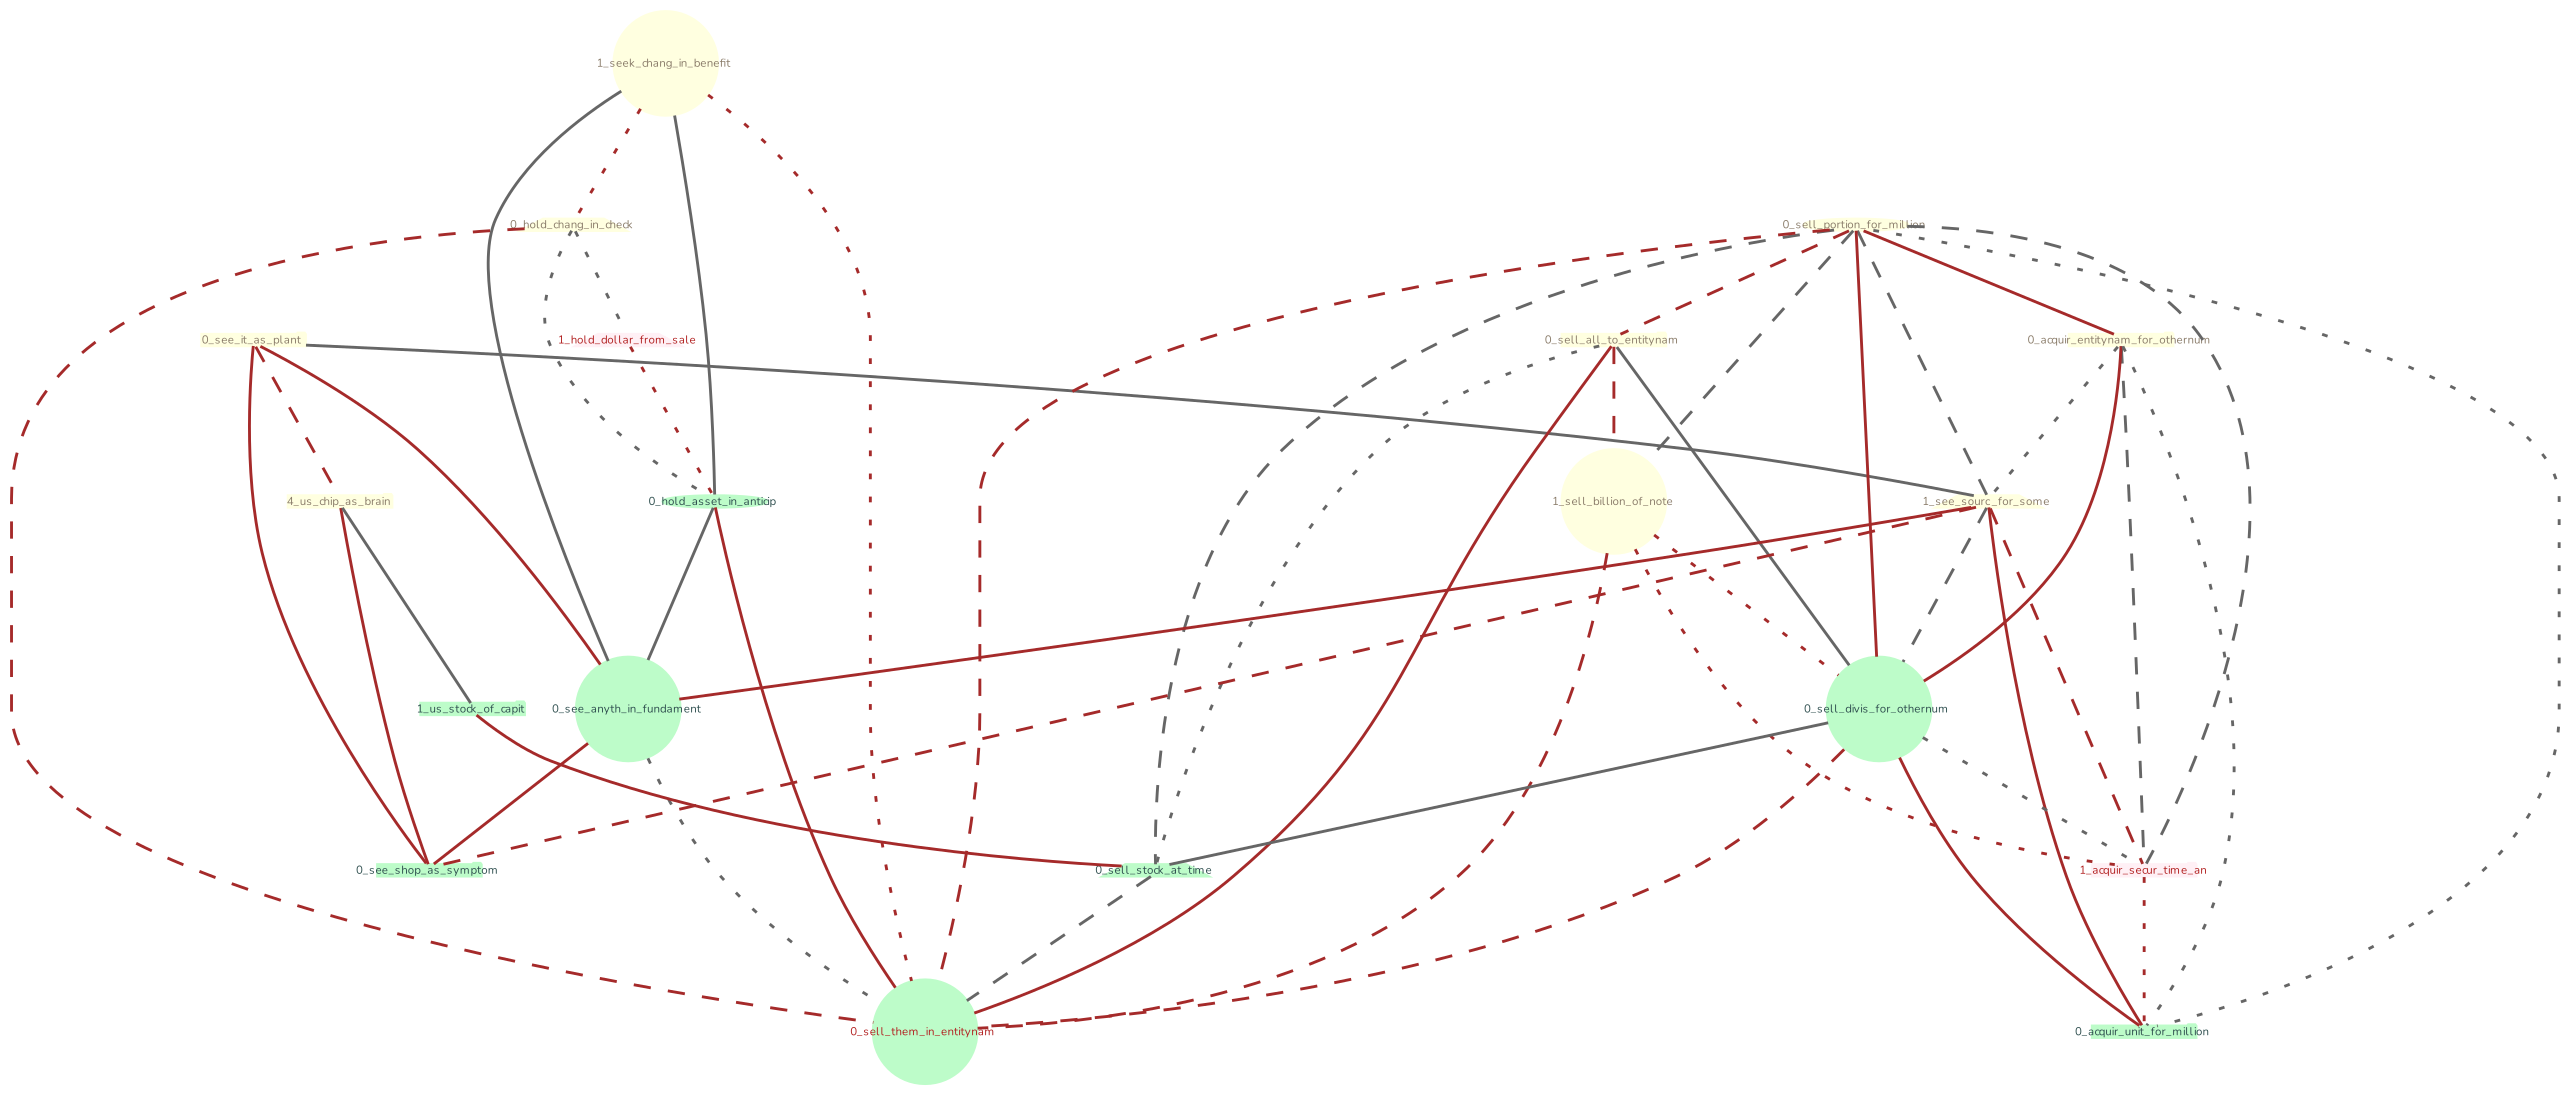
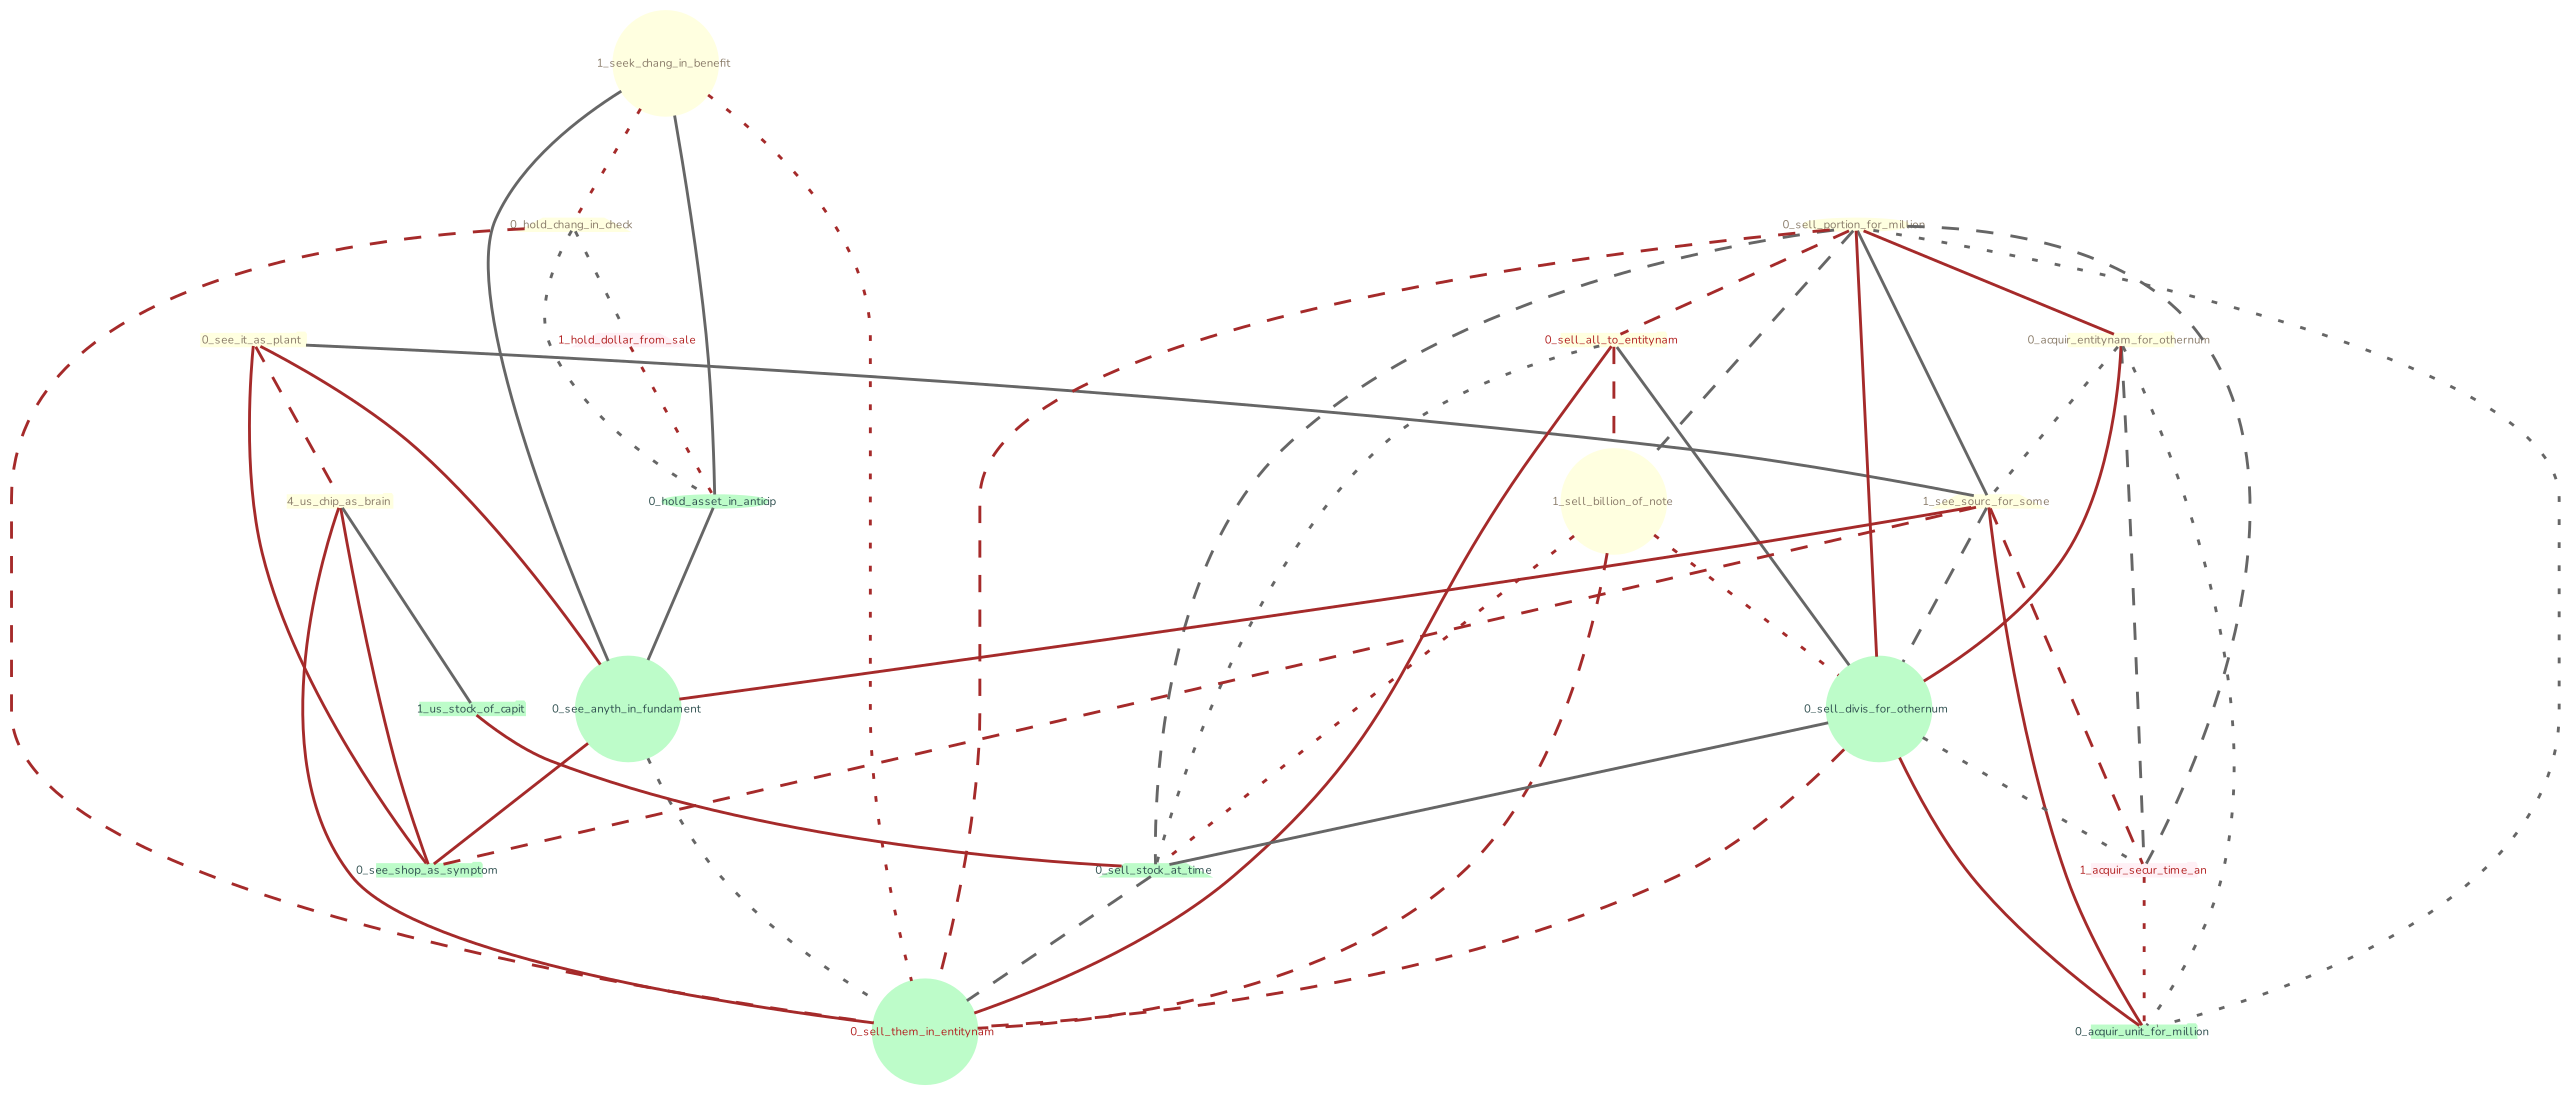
node "0_sell_all_to_entitynam": fontcolor #8b7d6b -> #b22222
edge "0_sell_portion_for_million" -- "1_see_sourc_for_some": style dashed -> solid
edge "0_hold_asset_in_anticip" -- "0_sell_them_in_entitynam": now "4_us_chip_as_brain" -- "0_sell_them_in_entitynam"
edge "1_sell_billion_of_note" -- "1_acquir_secur_time_an": now "1_sell_billion_of_note" -- "0_sell_stock_at_time"
